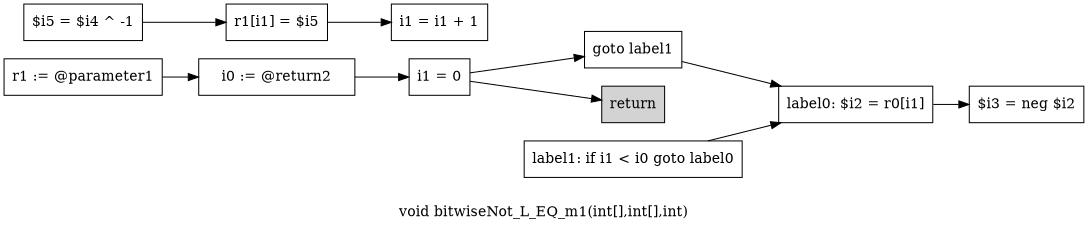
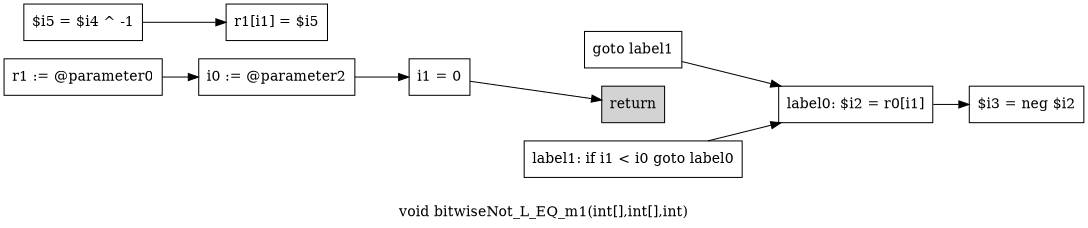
node "i1 = i1 + 1": removed
edge "i1 = 0" -> "goto label1": removed
node "r1 := @parameter1": label "r1 := @parameter1" -> "r1 := @parameter0"
node "i0 := @return2": label "i0 := @return2" -> "i0 := @parameter2"
